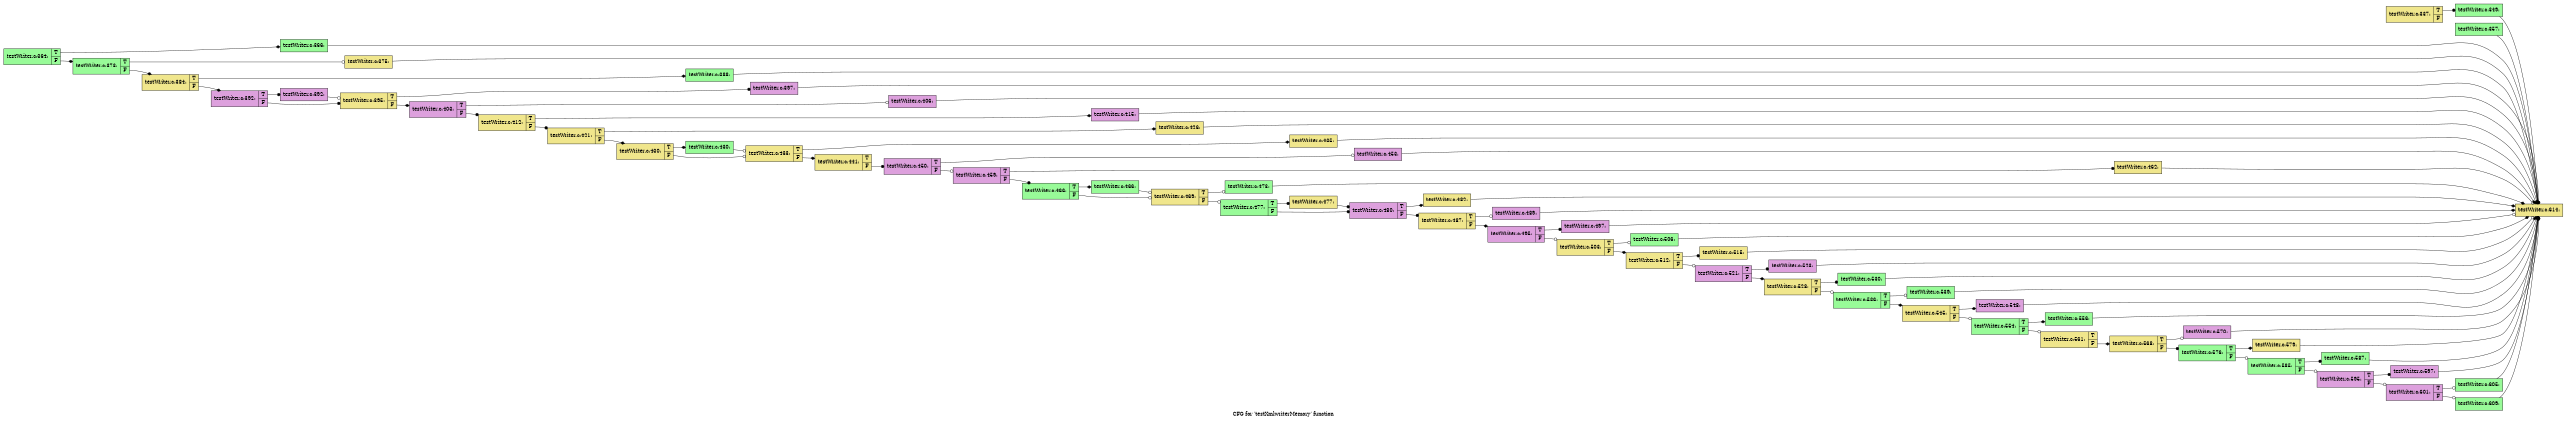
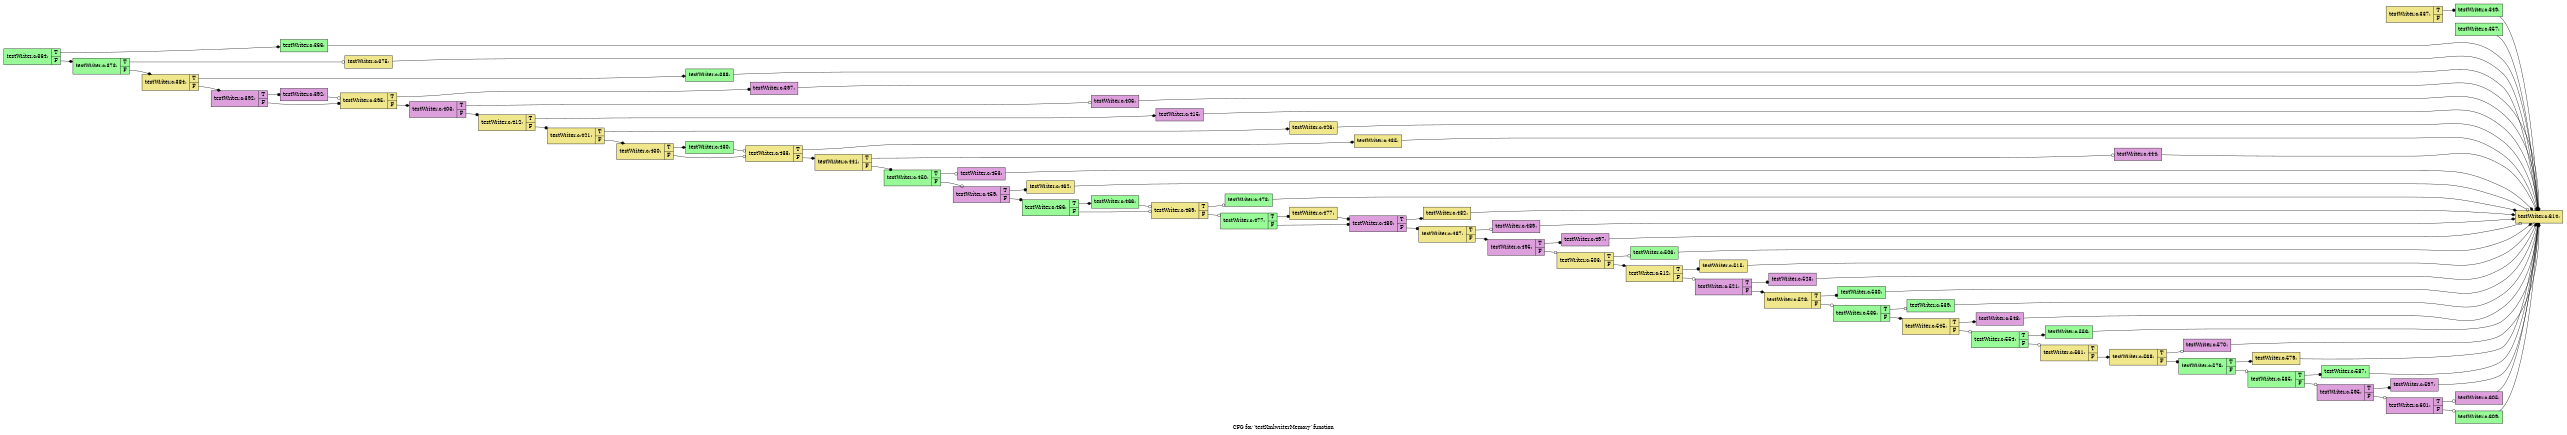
node "testWriter.c:444:": added
node "testWriter.c:450:": fillcolor plum -> palegreen
node "testWriter.c:605:": fillcolor palegreen -> plum
